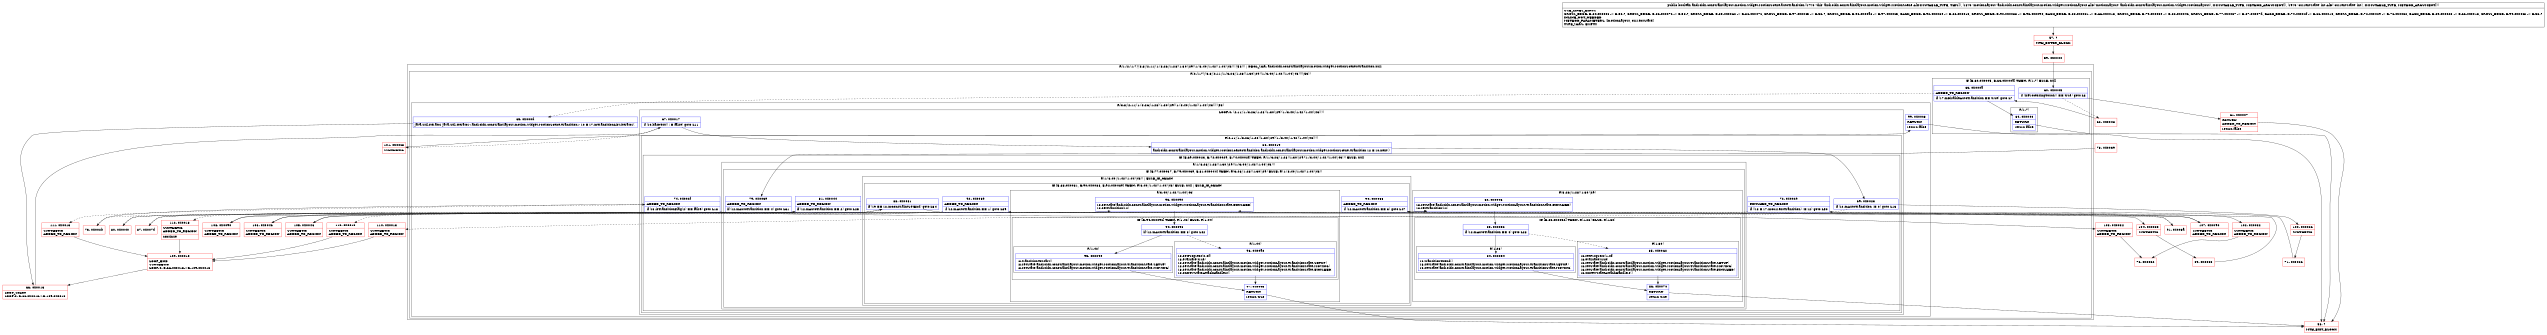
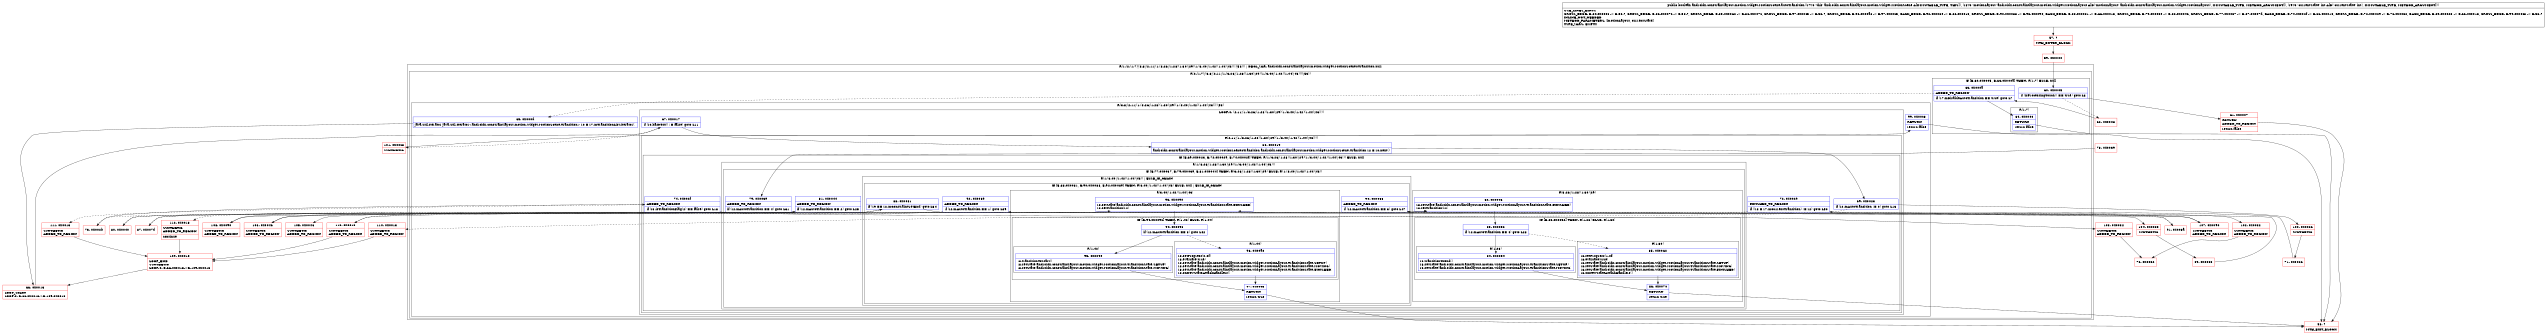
edge "105: 0x0046" -> "82: 0x0046": now "113: 0x0013" -> "82: 0x0046"
